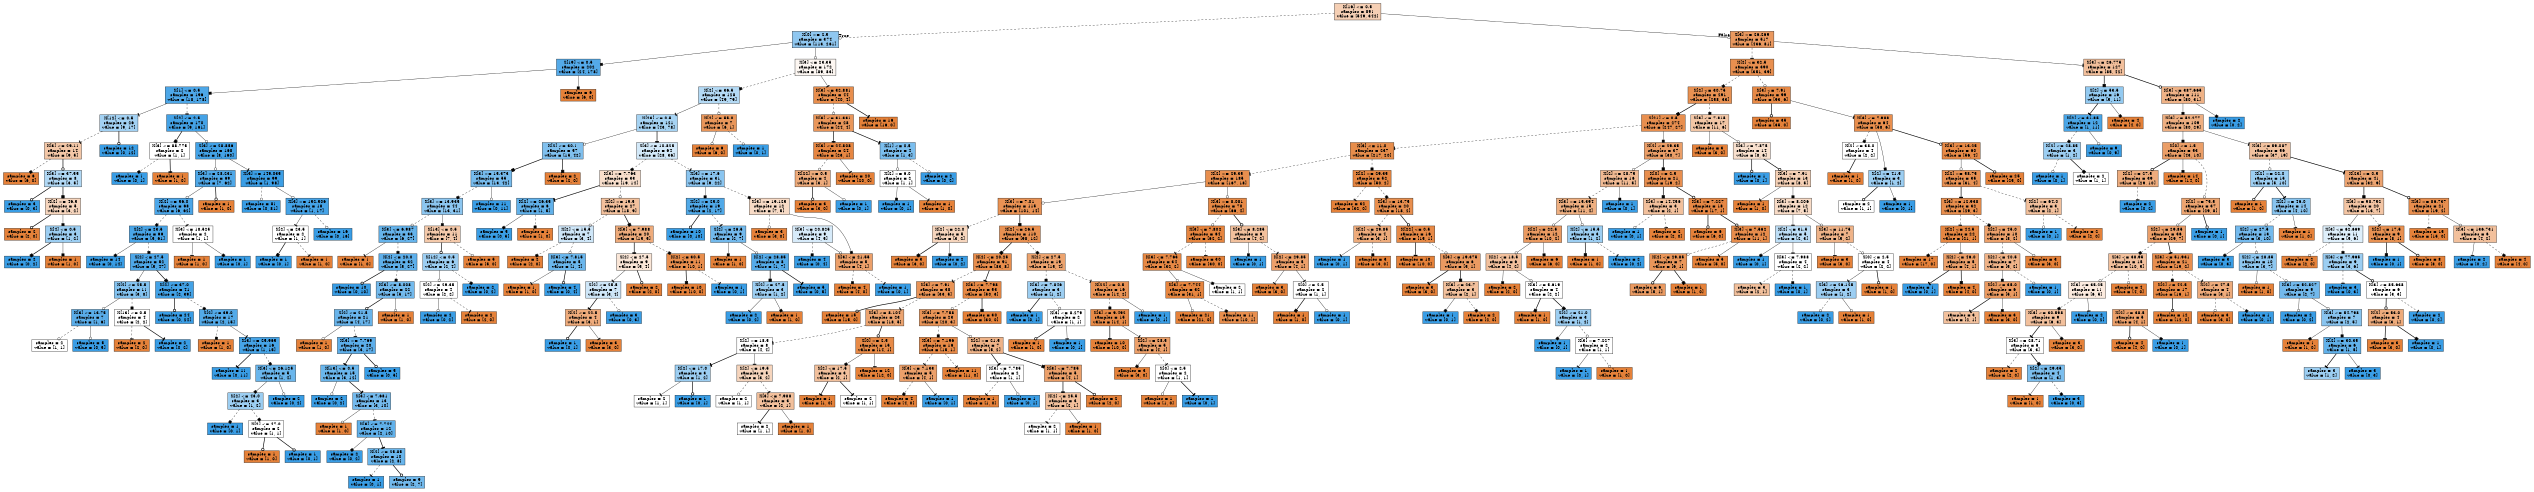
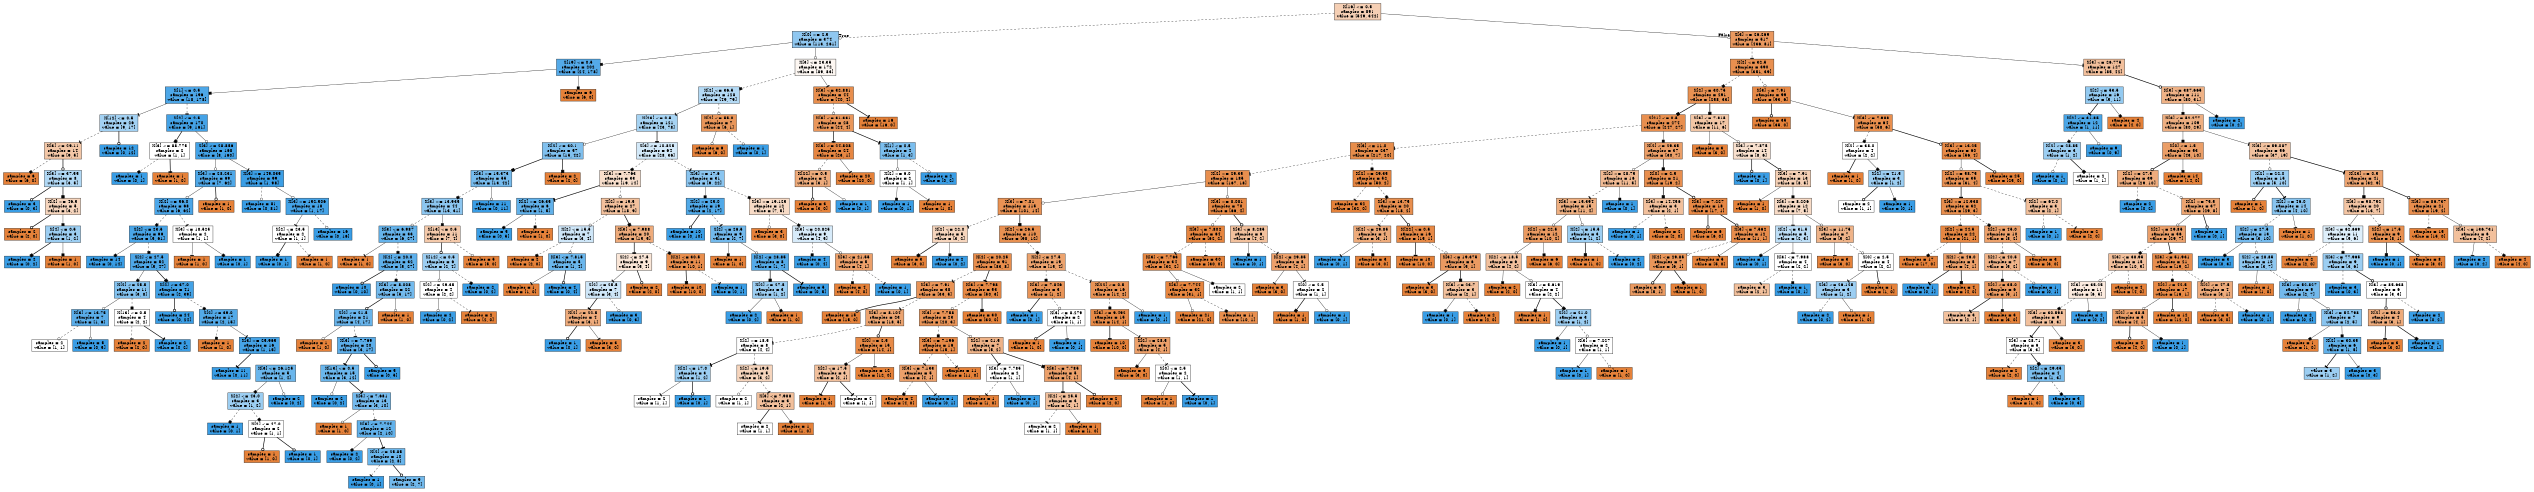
edge "X[3] <= 26.775 samples = 127 value = [85, 42]" -> "X[2] <= 53.5 samples = 16 value = [5, 11]": removed
edge "X[2] <= 30.75 samples = 291 value = [258, 33]" -> "X[3] <= 7.815 samples = 17 value = [11, 6]": style dashed -> bold
edge "X[3] <= 7.988 samples = 64 value = [58, 6]" -> "X[2] <= 41.5 samples = 3 value = [1, 2]": now "X[2] <= 38.0 samples = 4 value = [2, 2]" -> "X[2] <= 41.5 samples = 3 value = [1, 2]"
edge "X[0] <= 1.5 samples = 53 value = [43, 10]" -> "X[2] <= 75.5 samples = 37 value = [29, 8]": now "X[2] <= 27.5 samples = 39 value = [29, 10]" -> "X[2] <= 75.5 samples = 37 value = [29, 8]"
edge "X[3] <= 19.125 samples = 12 value = [7, 5]" -> "X[3] <= 21.55 samples = 5 value = [4, 1]": now "X[3] <= 19.125 samples = 12 value = [7, 5]" -> "X[3] <= 20.825 samples = 9 value = [4, 5]"
edge "X[2] <= 26.5 samples = 110 value = [98, 12]" -> "X[2] <= 20.25 samples = 91 value = [83, 8]": removed
node "X[3] <= 7.846 samples = 3 value = [1, 2]": fillcolor #9ccef2 -> #e99457
edge "X[2] <= 42.5 samples = 17 value = [16, 1]" -> "X[2] <= 38.5 samples = 5 value = [4, 1]": added
edge "X[3] <= 25.965 samples = 16 value = [1, 15]" -> "X[3] <= 26.125 samples = 5 value = [1, 4]": removed
edge "X[2] <= 18.5 samples = 8 value = [4, 4]" -> "X[2] <= 19.5 samples = 5 value = [3, 2]": style solid -> dashed
node "samples = 3 value = [1, 2]": label "samples = 3 value = [1, 2]" -> "value = 3 value = [1, 2]"
